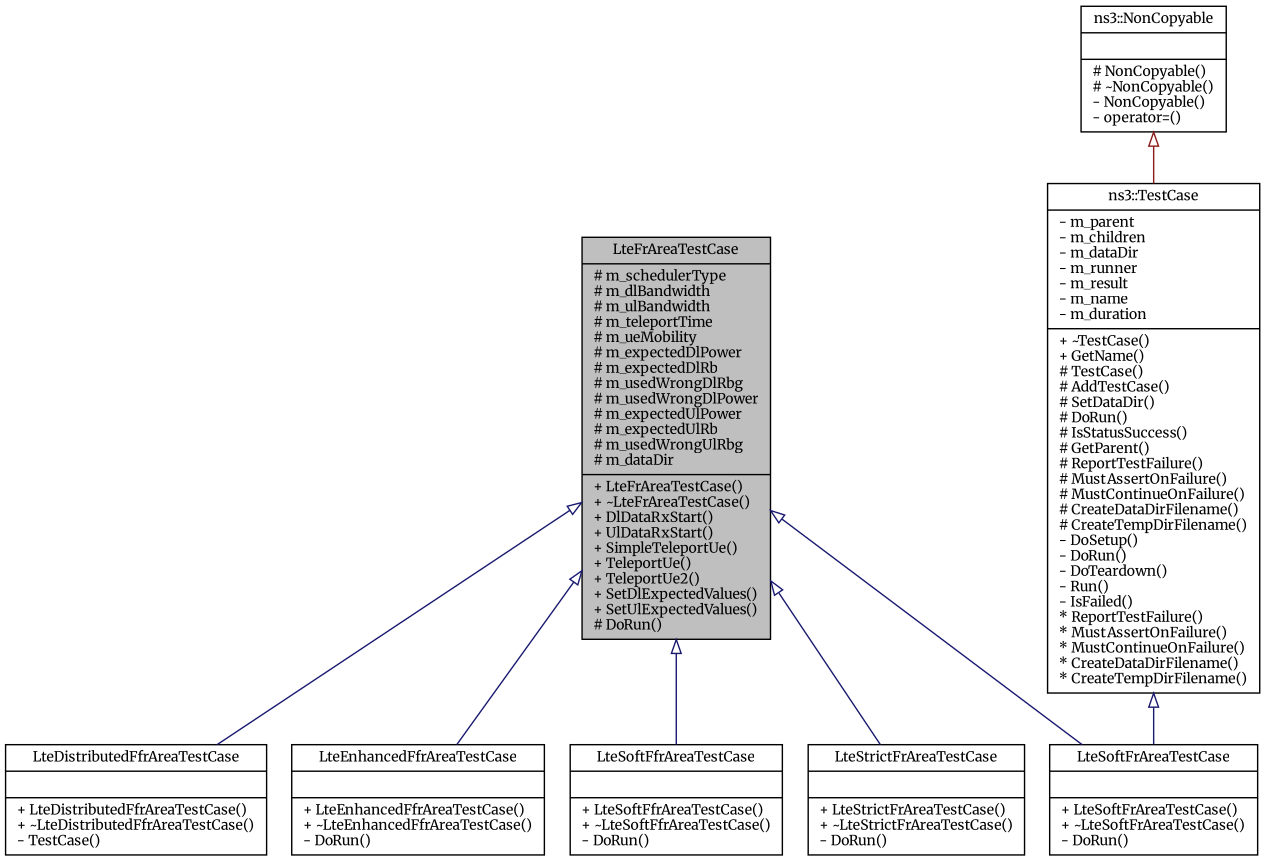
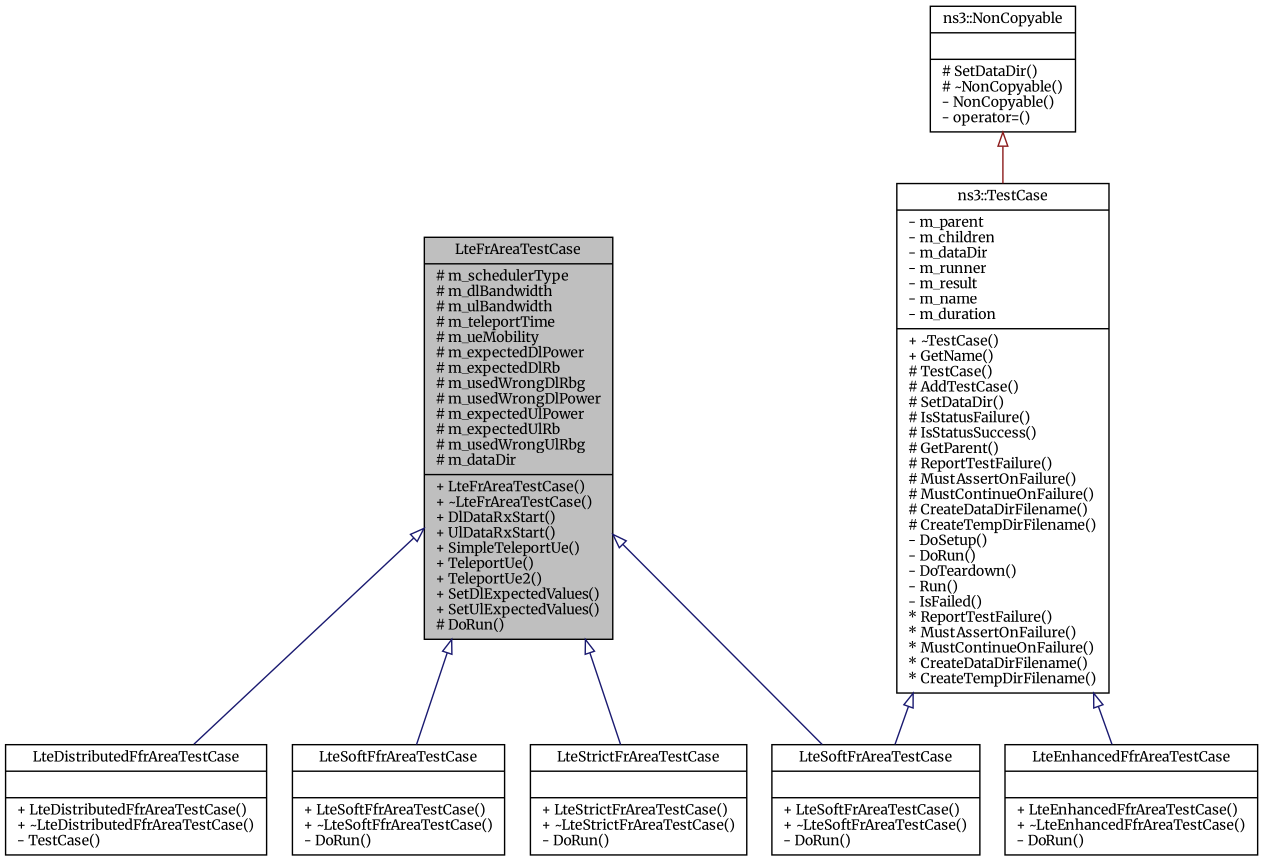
node "ns3::NonCopyable": text "# NonCopyable()" -> "# SetDataDir()"
node "ns3::TestCase": text "# DoRun()" -> "# IsStatusFailure()"
edge "LteEnhancedFfrAreaTestCase" -> "LteFrAreaTestCase": now "LteEnhancedFfrAreaTestCase" -> "ns3::TestCase"
